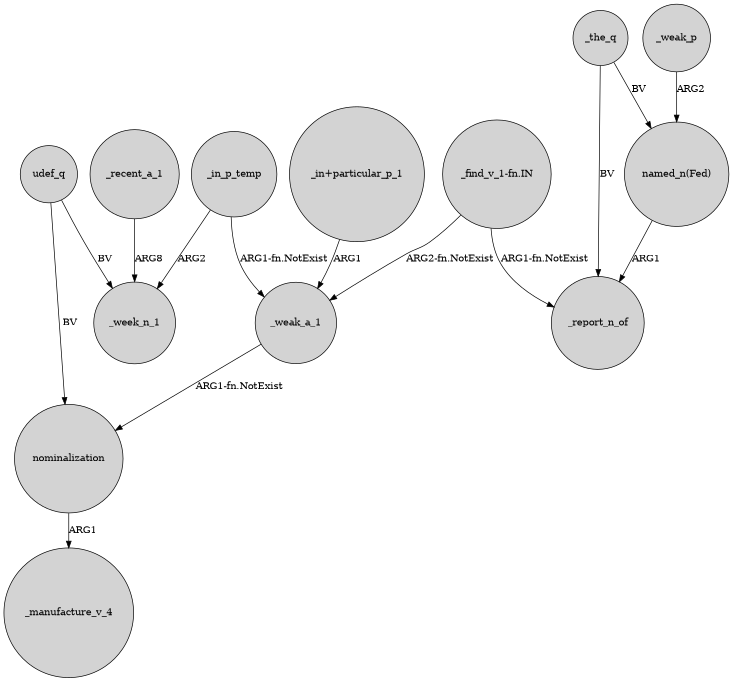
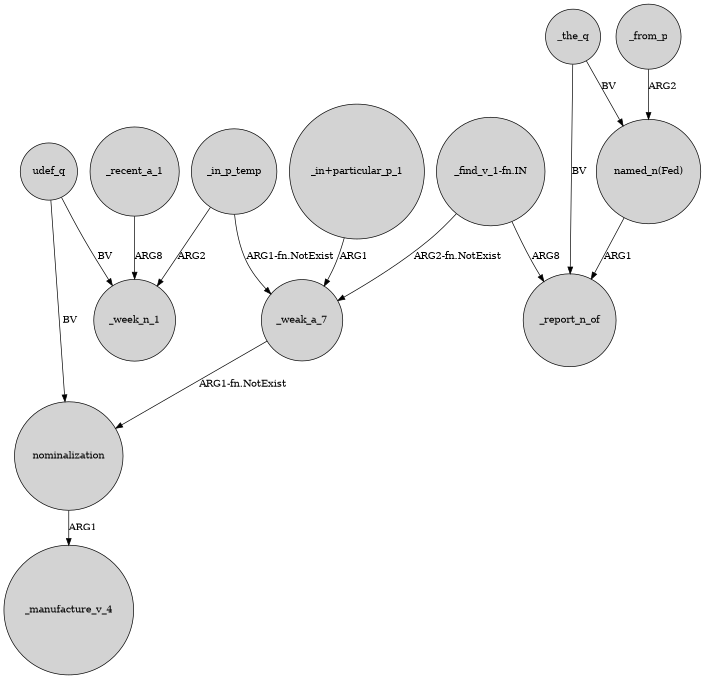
node "_weak_p": label "_weak_p" -> "_from_p"
edge "_find_v_1-fn.IN" -> "_report_n_of": label "ARG1-fn.NotExist" -> "ARG8"
node "_weak_a_1": label "_weak_a_1" -> "_weak_a_7"
